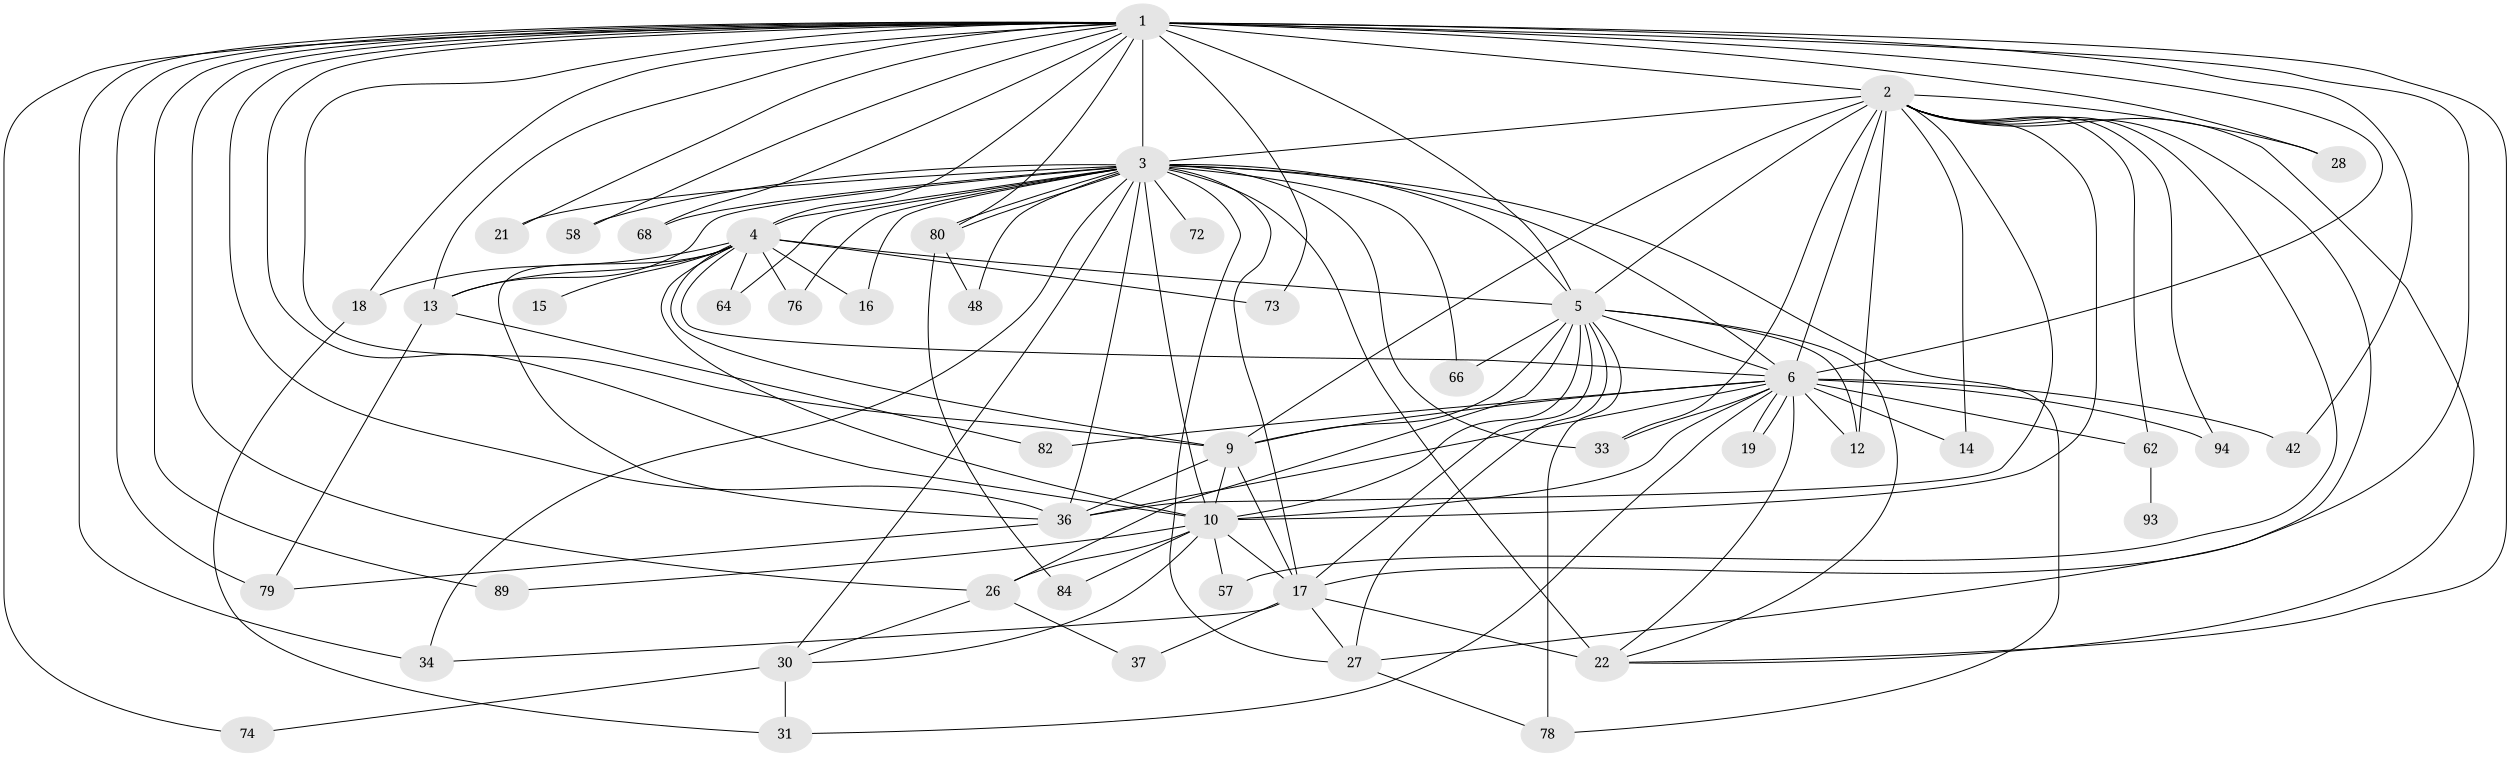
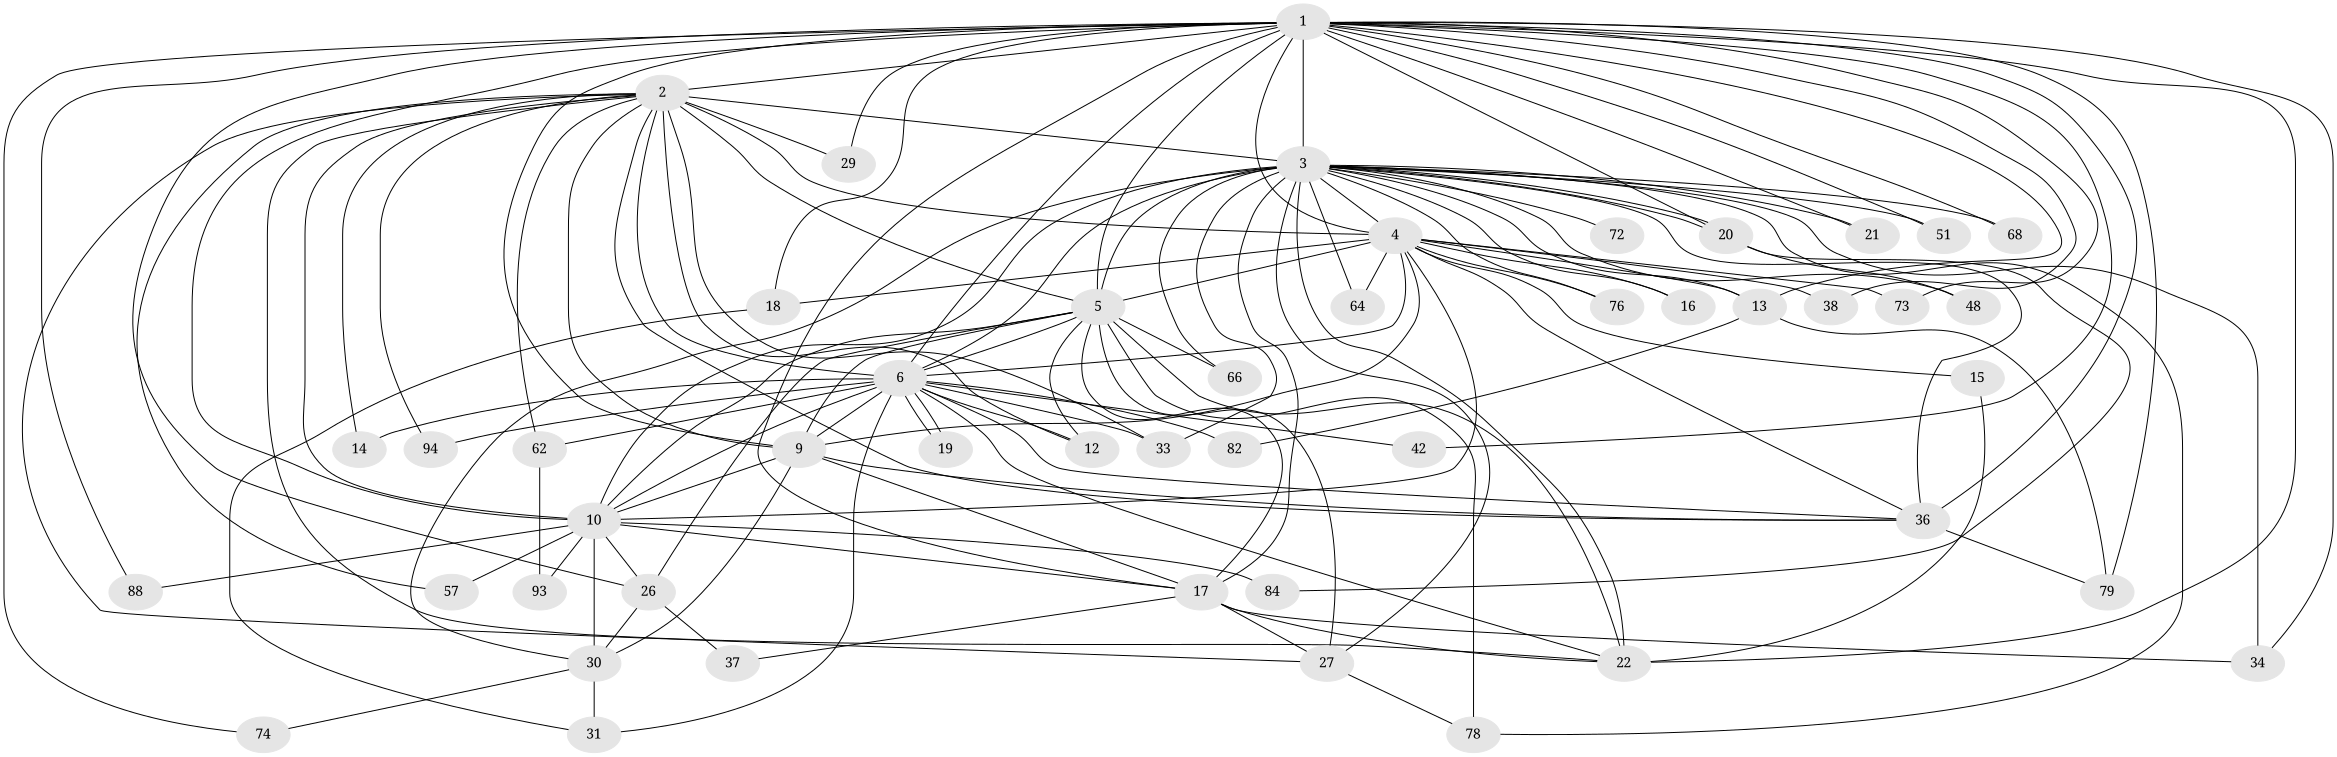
node "28": label "28" -> "29"
edge "2" -- "4": added
node "58": label "58" -> "51"
node "80": label "80" -> "20"
node "38": added
edge "10" -- "93": added
edge "9" -- "30": added
node "89": label "89" -> "88"
edge "15" -- "22": added
